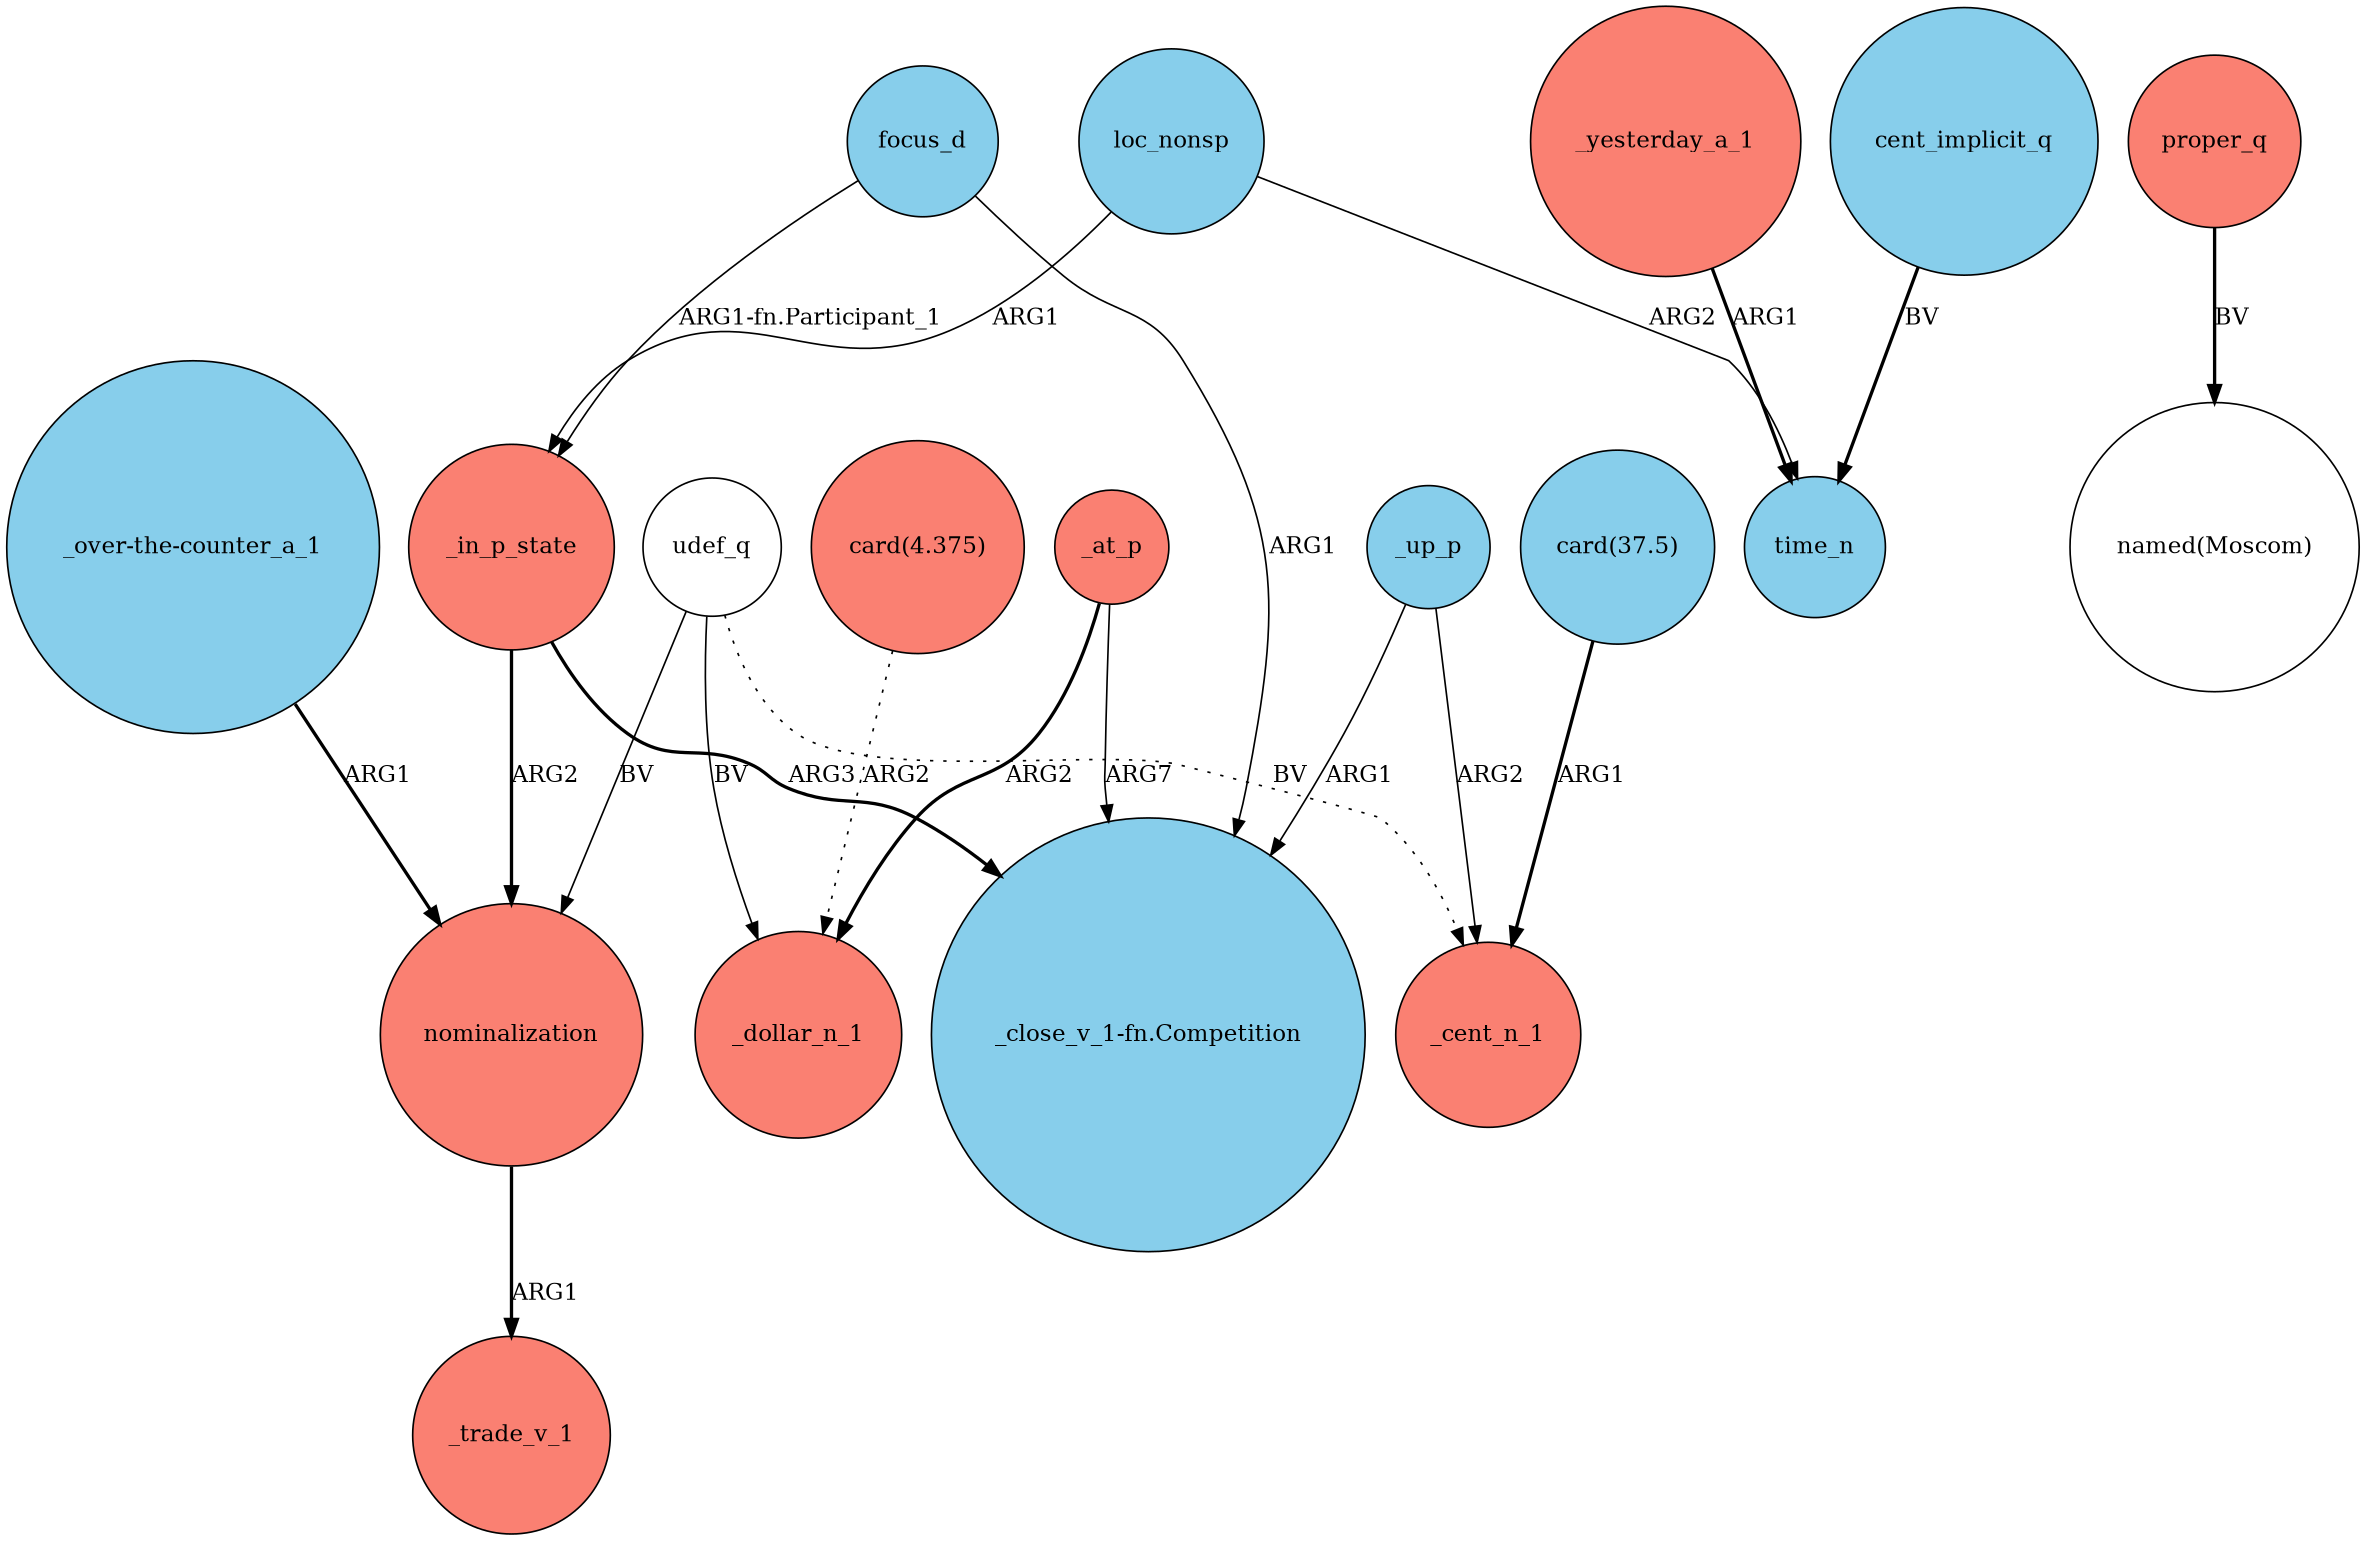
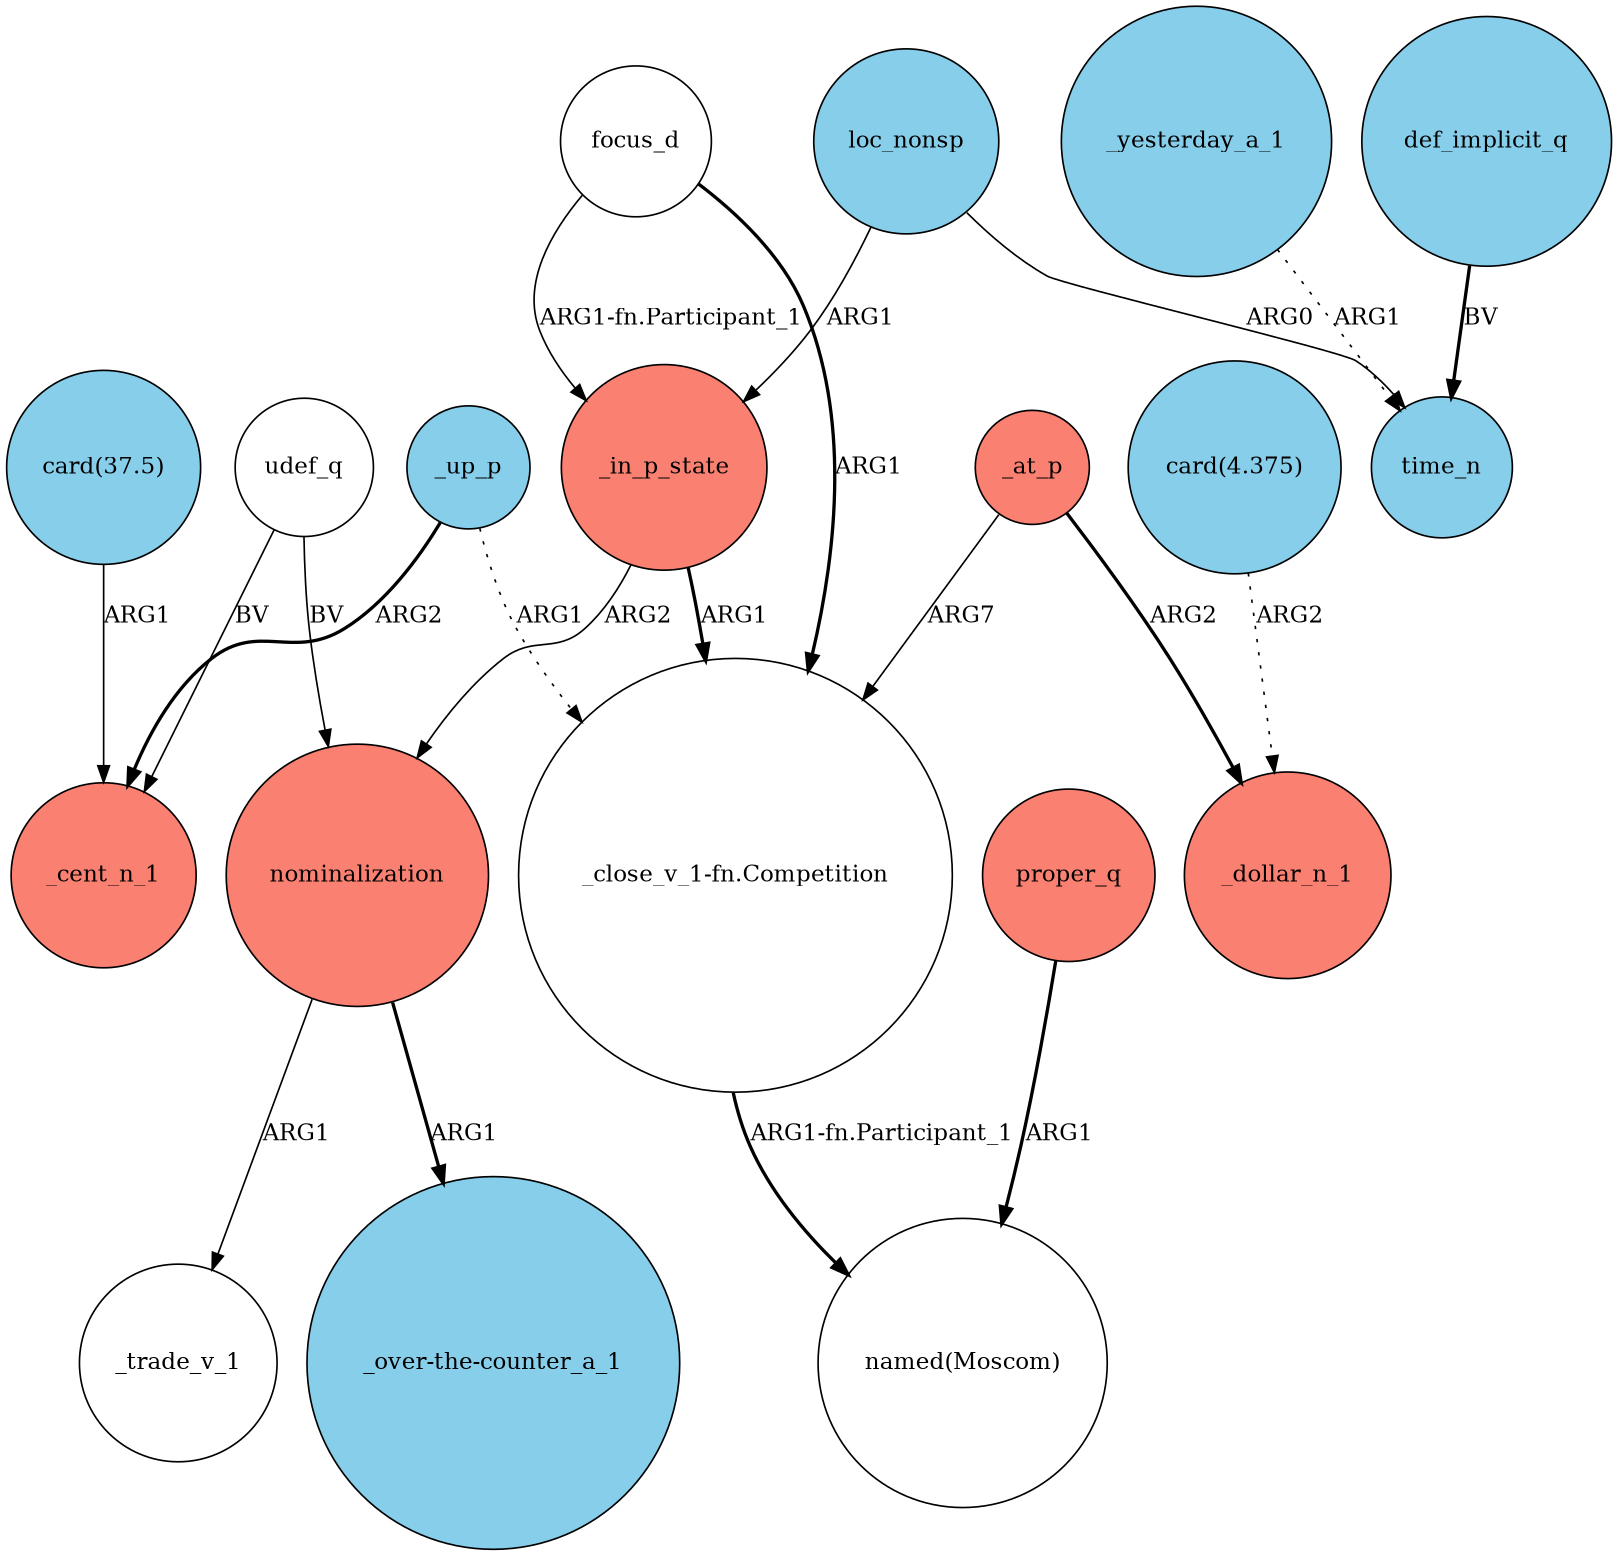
node "focus_d": fillcolor skyblue -> white
node "_yesterday_a_1": fillcolor salmon -> skyblue
node "cent_implicit_q": label "cent_implicit_q" -> "def_implicit_q"
edge "loc_nonsp" -> "time_n": label "ARG2" -> "ARG0"
edge "proper_q" -> "named(Moscom)": label "BV" -> "ARG1"
edge "_yesterday_a_1" -> "time_n": style bold -> dotted
edge "focus_d" -> "_close_v_1-fn.Competition": style solid -> bold
node "card(4.375)": fillcolor salmon -> skyblue
edge "_up_p" -> "_close_v_1-fn.Competition": style solid -> dotted
edge "udef_q" -> "_cent_n_1": style dotted -> solid
edge "_up_p" -> "_cent_n_1": style solid -> bold
edge "_in_p_state" -> "nominalization": style bold -> solid
edge "udef_q" -> "_dollar_n_1": removed, label "BV"
edge "_in_p_state" -> "_close_v_1-fn.Competition": label "ARG3" -> "ARG1"
edge "card(37.5)" -> "_cent_n_1": style bold -> solid
edge "_over-the-counter_a_1" -> "nominalization": reversed
node "_close_v_1-fn.Competition": fillcolor skyblue -> white
edge "_close_v_1-fn.Competition" -> "named(Moscom)": added, label "ARG1-fn.Participant_1"
edge "nominalization" -> "_trade_v_1": style bold -> solid
node "_trade_v_1": fillcolor salmon -> white
